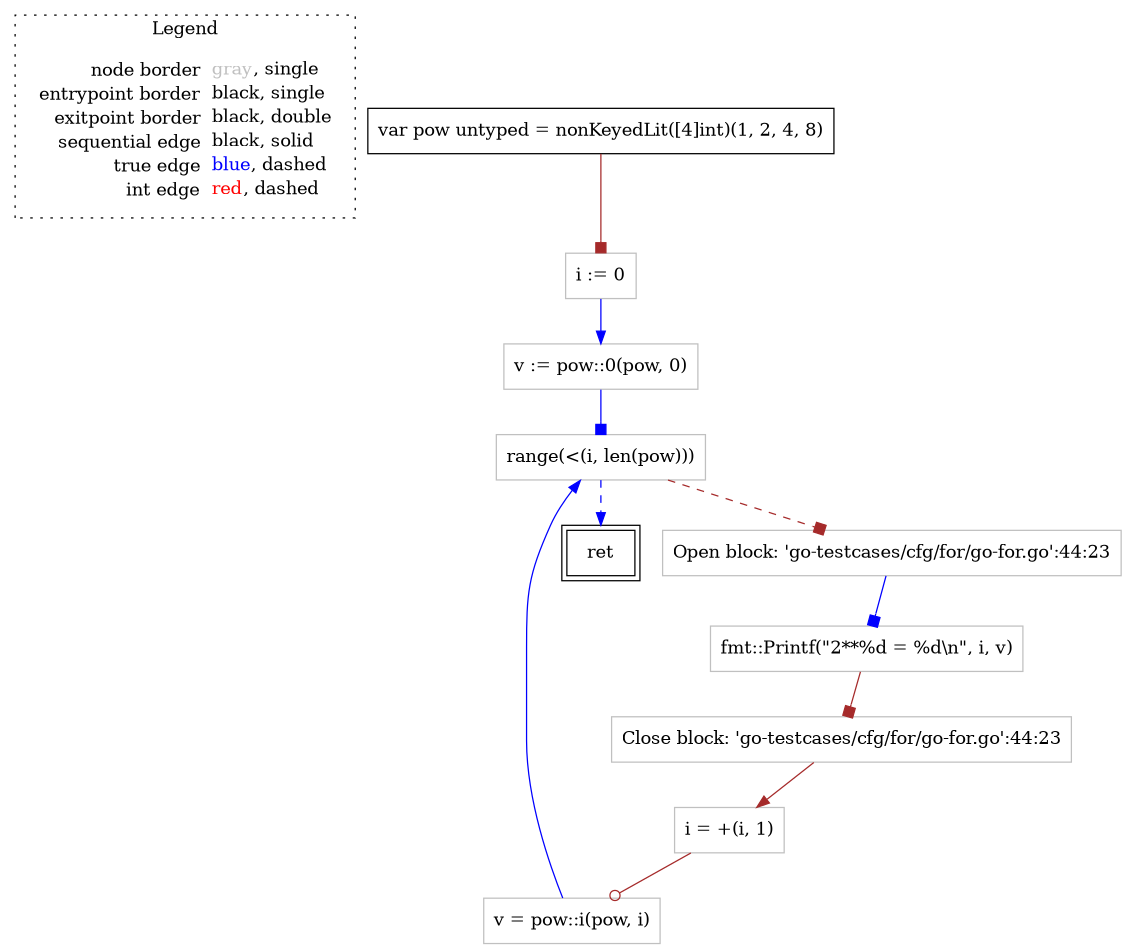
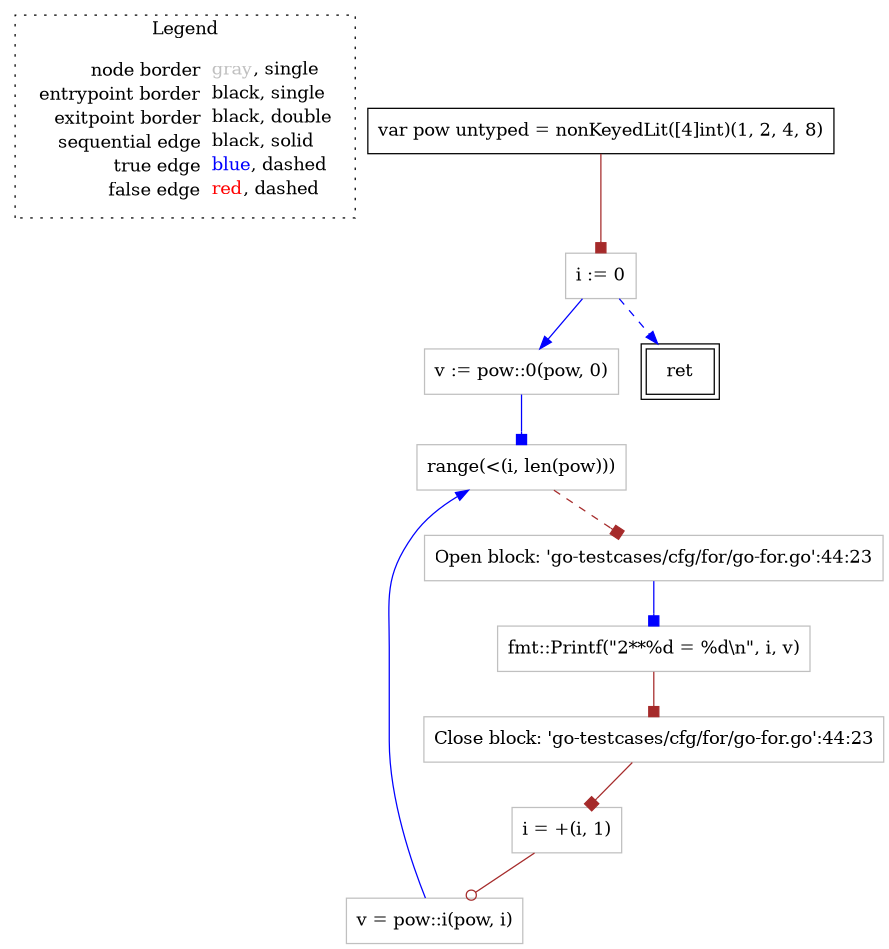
node "node border": text "int edge" -> "false edge"
edge "range(<(i, len(pow)))" -> "ret": now "i := 0" -> "ret"
edge "Close block: 'go-testcases/cfg/for/go-for.go':44:23" -> "i = +(i, 1)": arrowhead normal -> box
